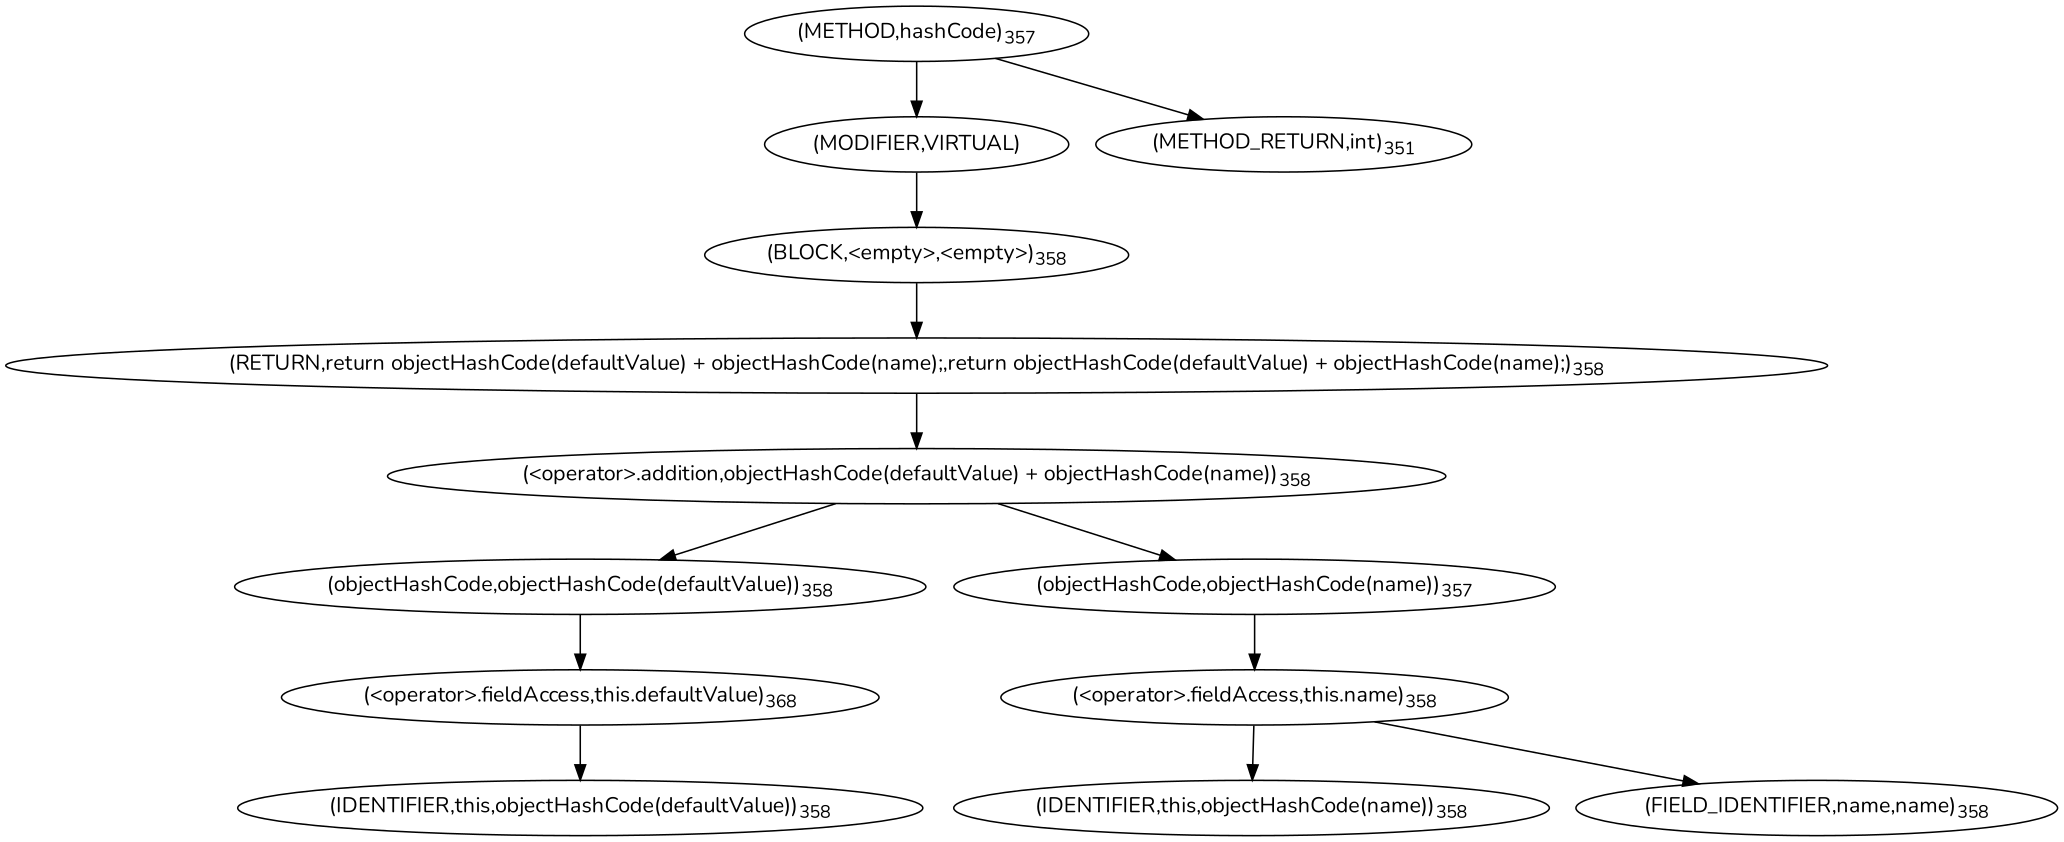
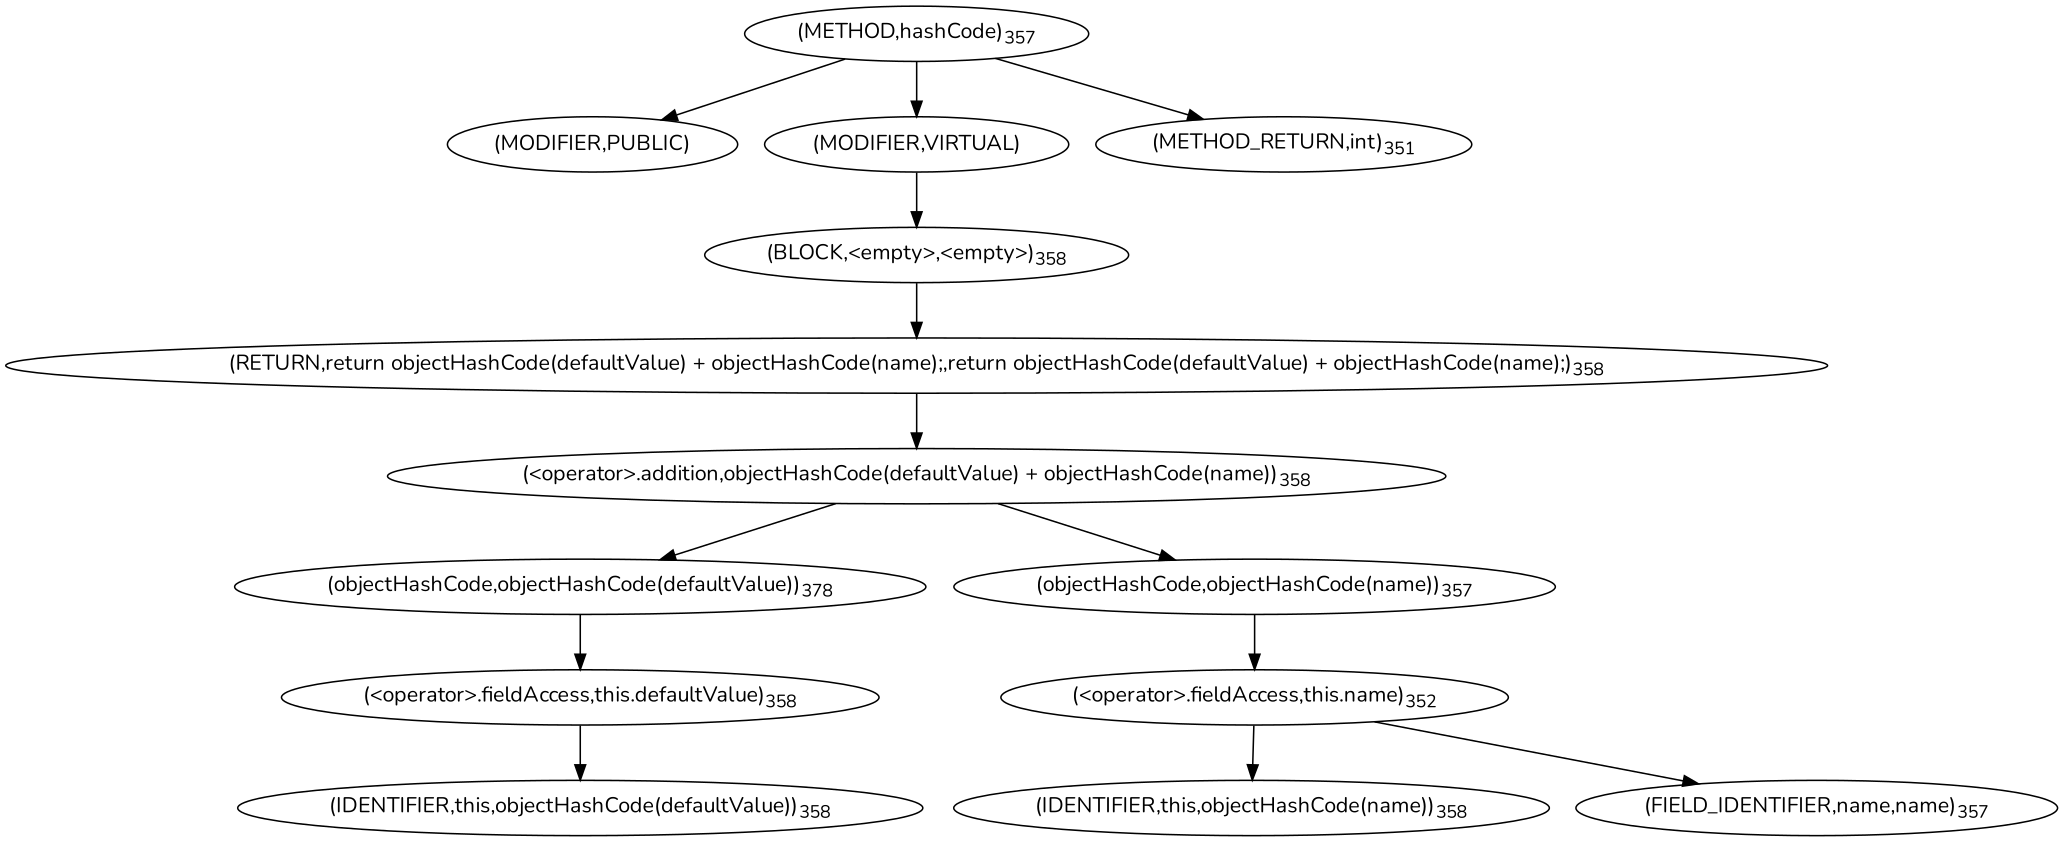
node "(MODIFIER,PUBLIC)": added
node "(objectHashCode,objectHashCode(defaultValue))": text "358" -> "378"
node "(<operator>.fieldAccess,this.defaultValue)": text "368" -> "358"
node "(<operator>.fieldAccess,this.name)": text "358" -> "352"
node "(FIELD_IDENTIFIER,name,name)": text "358" -> "357"
